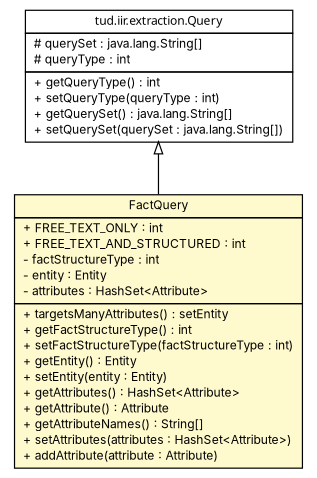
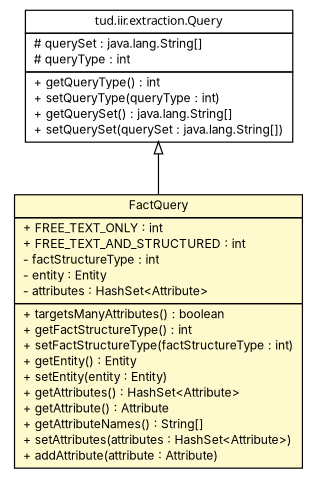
node "FactQuery": text "+ targetsManyAttributes() : setEntity" -> "+ targetsManyAttributes() : boolean"
